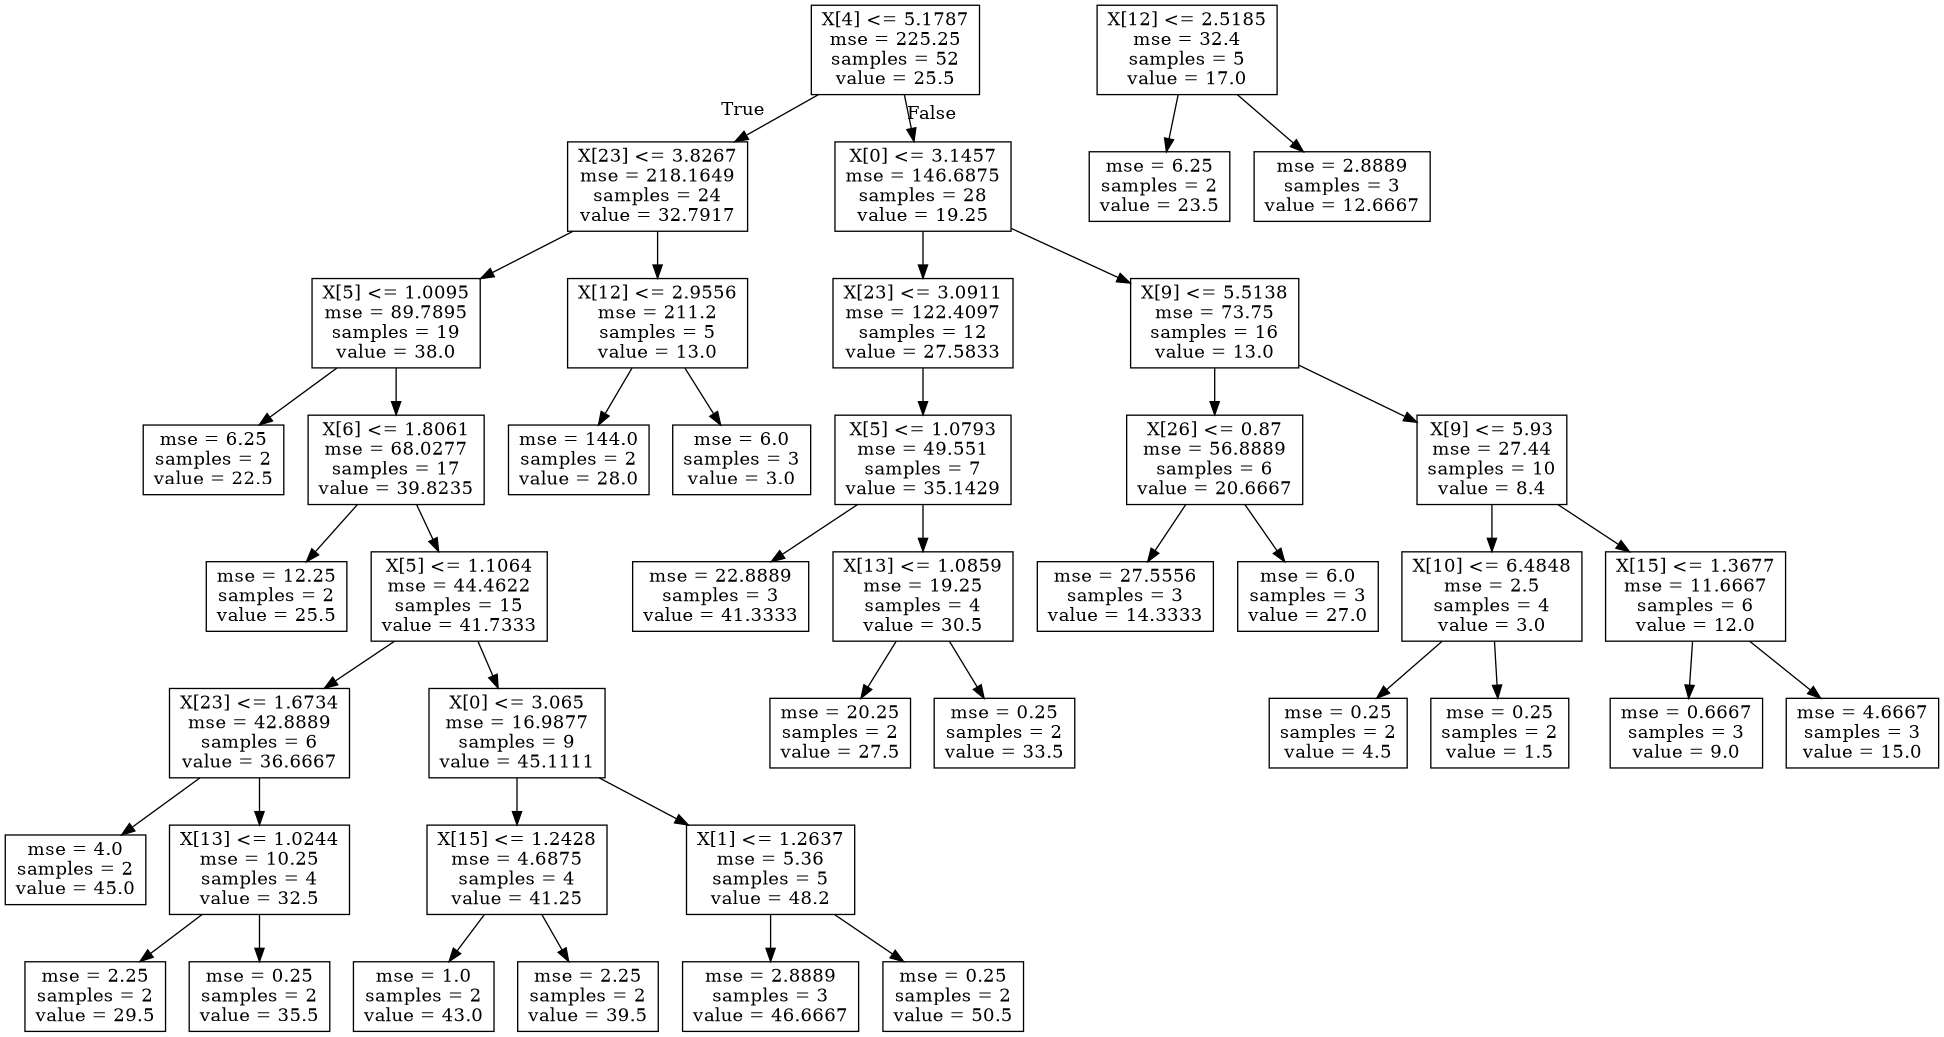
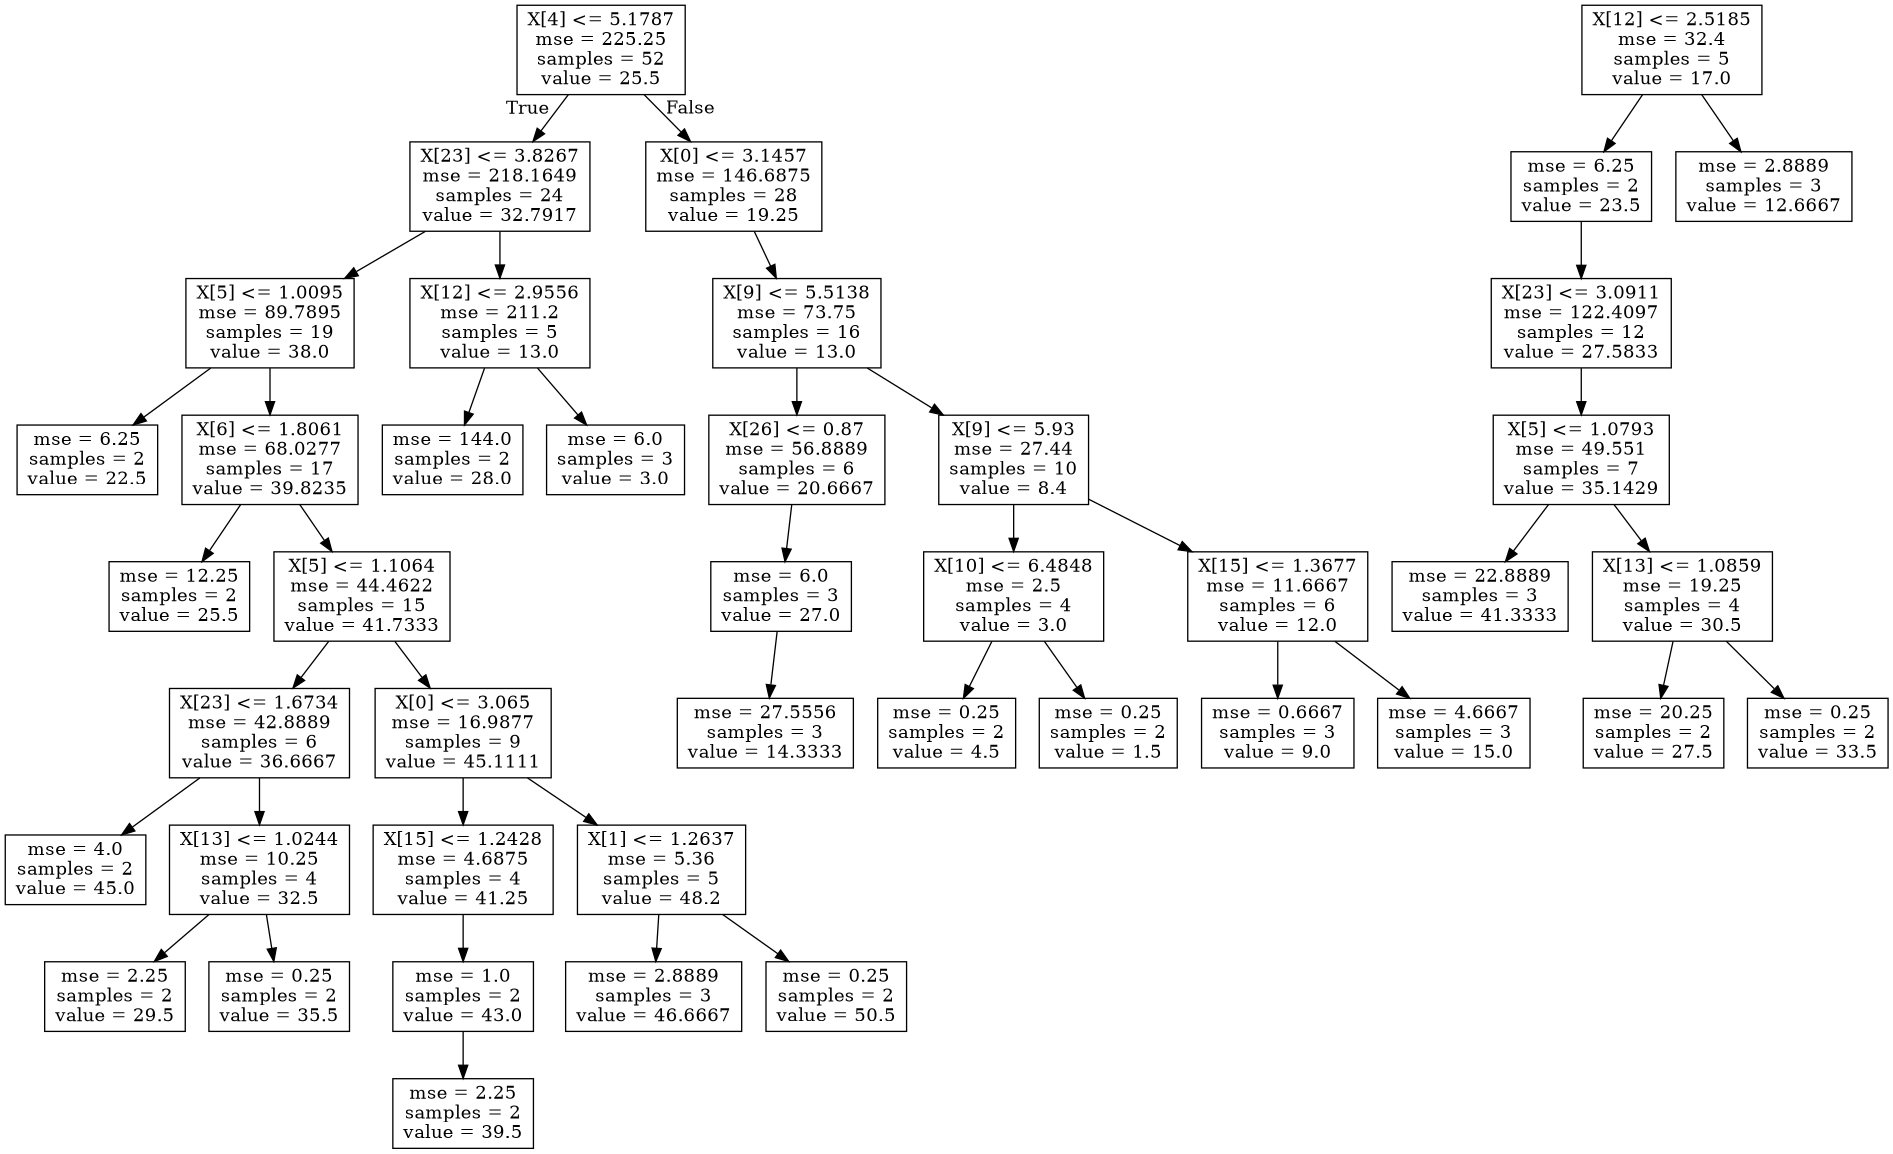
edge "X[0] <= 3.1457 mse = 146.6875 samples = 28 value = 19.25" -> "X[23] <= 3.0911 mse = 122.4097 samples = 12 value = 27.5833": now "mse = 6.25 samples = 2 value = 23.5" -> "X[23] <= 3.0911 mse = 122.4097 samples = 12 value = 27.5833"
edge "X[26] <= 0.87 mse = 56.8889 samples = 6 value = 20.6667" -> "mse = 27.5556 samples = 3 value = 14.3333": now "mse = 6.0 samples = 3 value = 27.0" -> "mse = 27.5556 samples = 3 value = 14.3333"
edge "X[15] <= 1.2428 mse = 4.6875 samples = 4 value = 41.25" -> "mse = 2.25 samples = 2 value = 39.5": now "mse = 1.0 samples = 2 value = 43.0" -> "mse = 2.25 samples = 2 value = 39.5"
